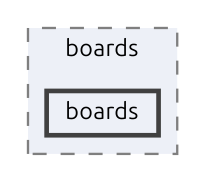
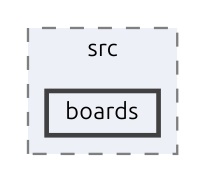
cluster "boards": label "boards" -> "src"
